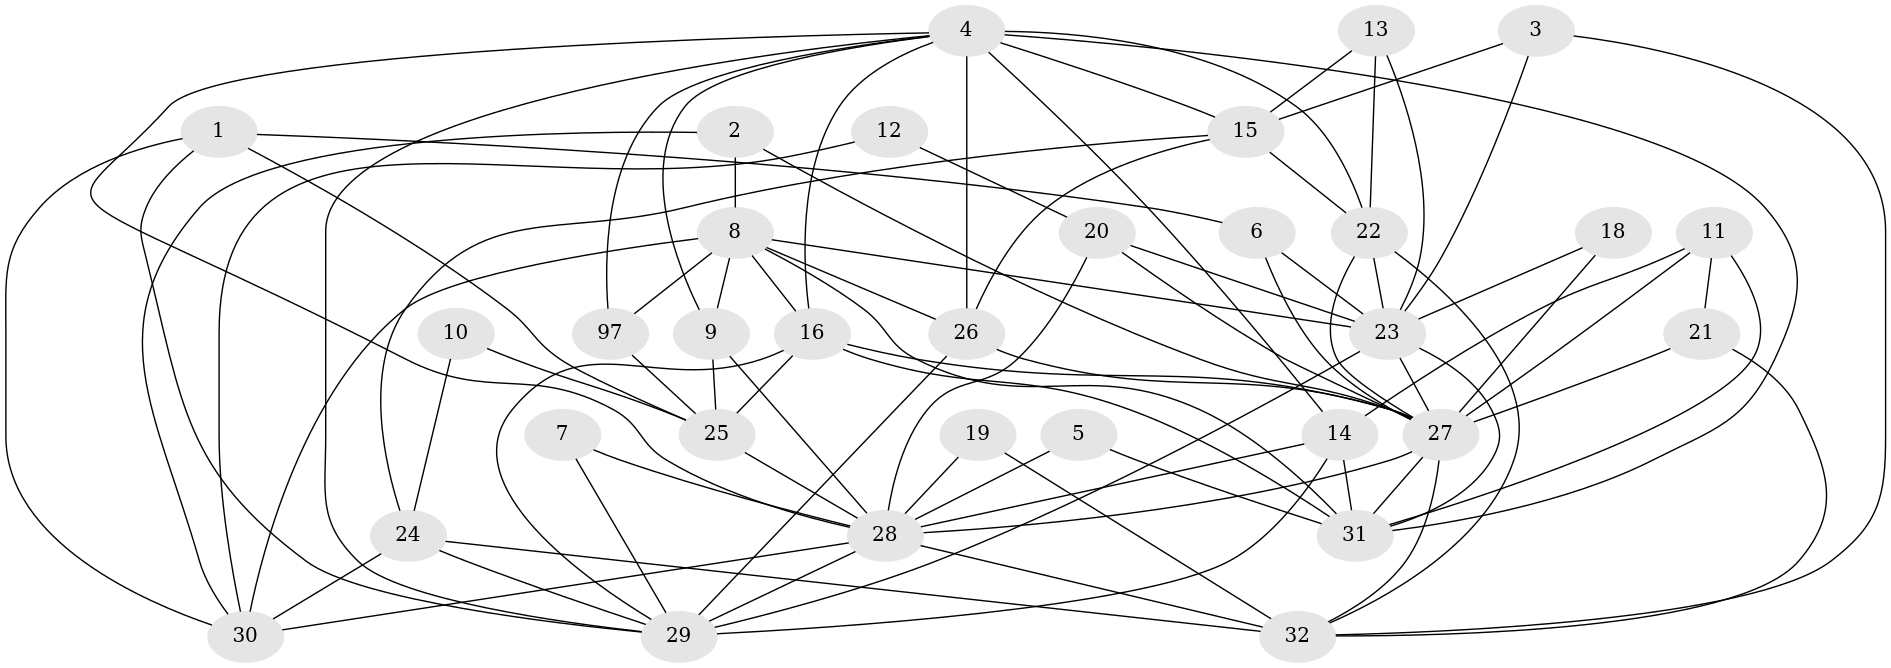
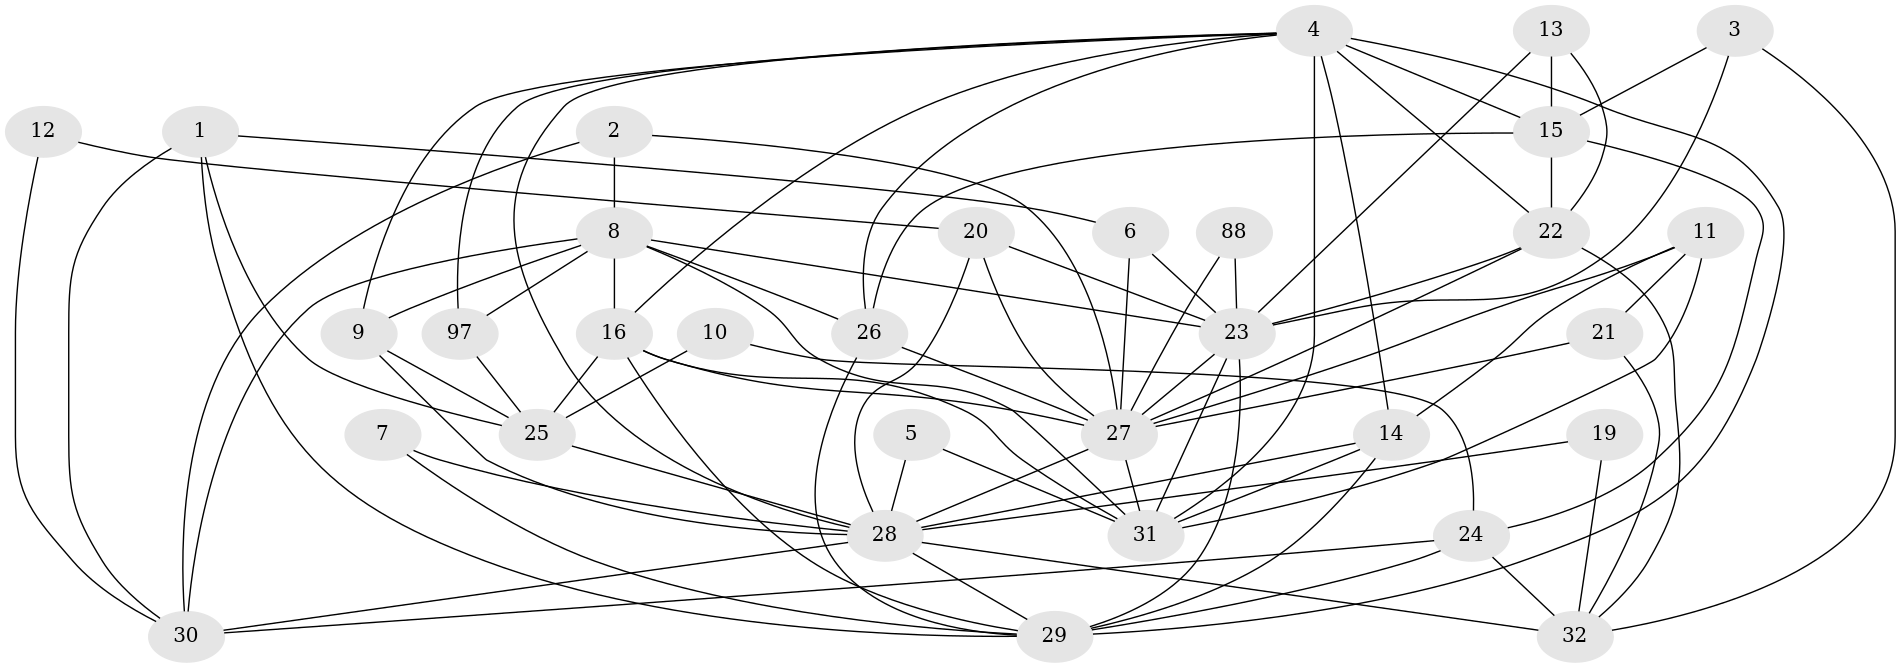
node "18": label "18" -> "88"
edge "27" -- "32": removed
